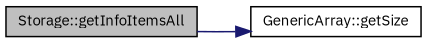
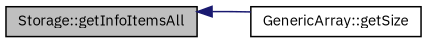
edge "Storage::getInfoItemsAll" -> "GenericArray::getSize": reversed
